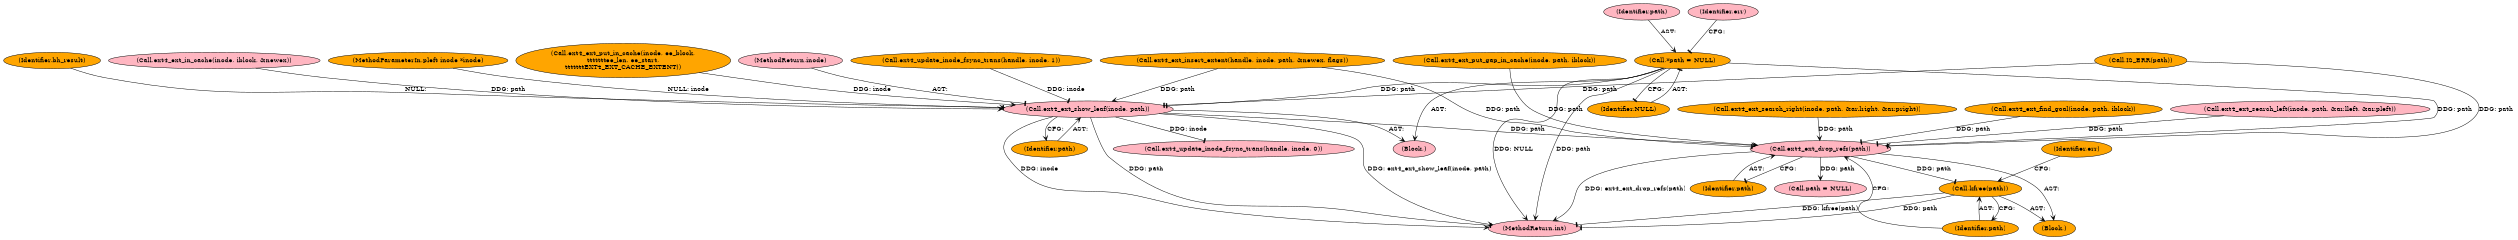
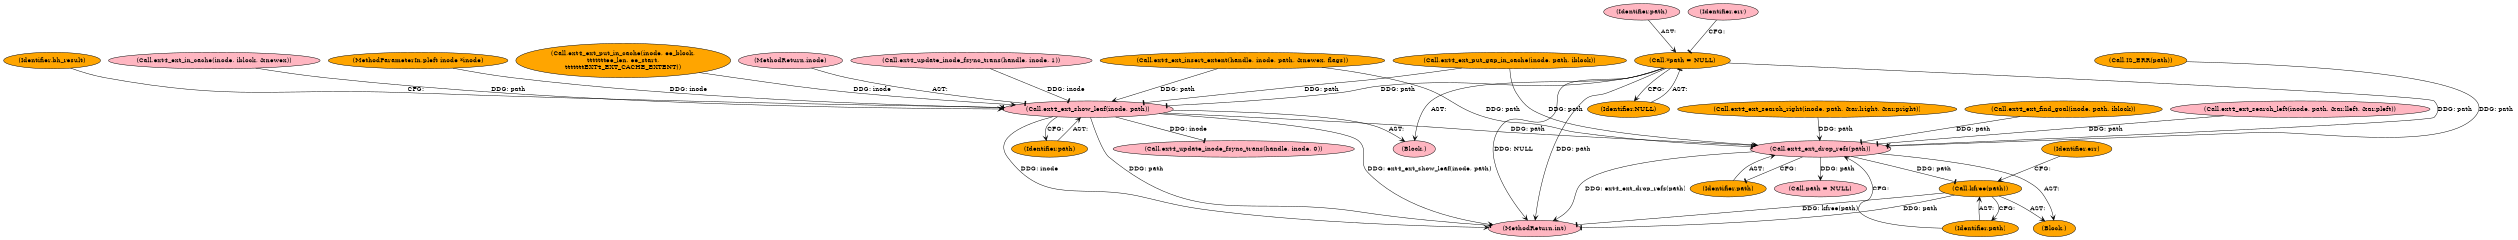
node "(Call,ext4_update_inode_fsync_trans(handle, inode, 1))": fillcolor orange -> lightpink
edge "(Call,*path = NULL)" -> "(Identifier,NULL)": arrowhead tee -> vee
edge "(Call,IS_ERR(path))" -> "(Call,ext4_ext_show_leaf(inode, path))": now "(Call,ext4_ext_put_gap_in_cache(inode, path, iblock))" -> "(Call,ext4_ext_show_leaf(inode, path))"
edge "(Identifier,bh_result)" -> "(Call,ext4_ext_show_leaf(inode, path))": label "NULL: " -> "CFG: "
edge "(MethodParameterIn,pleft inode *inode)" -> "(Call,ext4_ext_show_leaf(inode, path))": label "NULL: inode" -> "DDG: inode"
